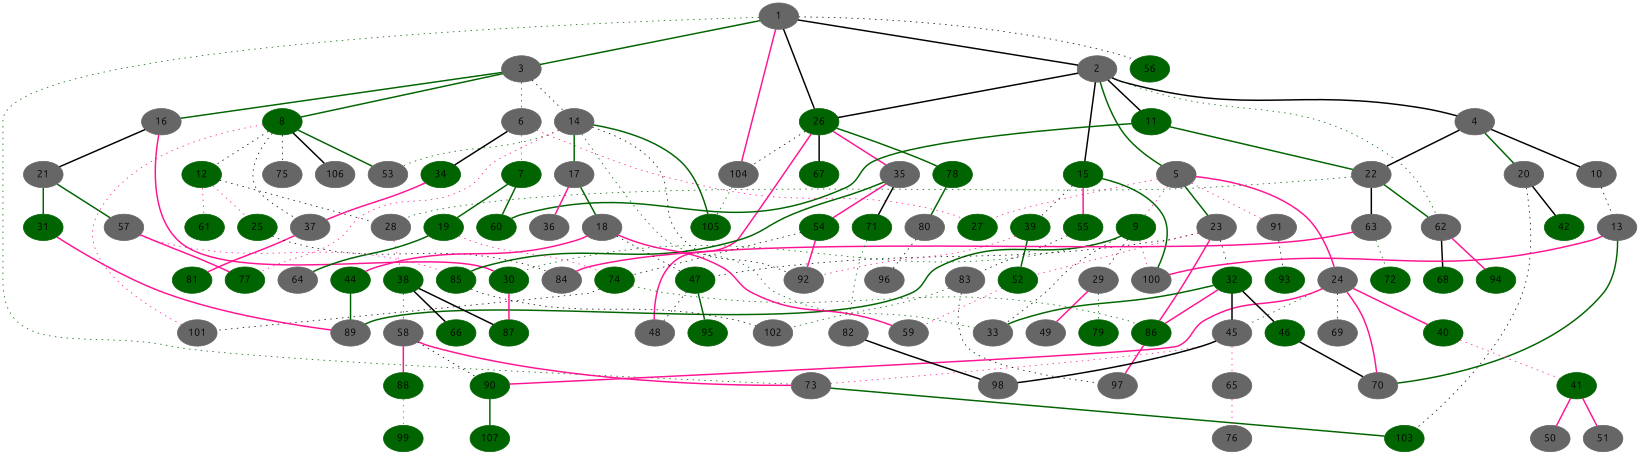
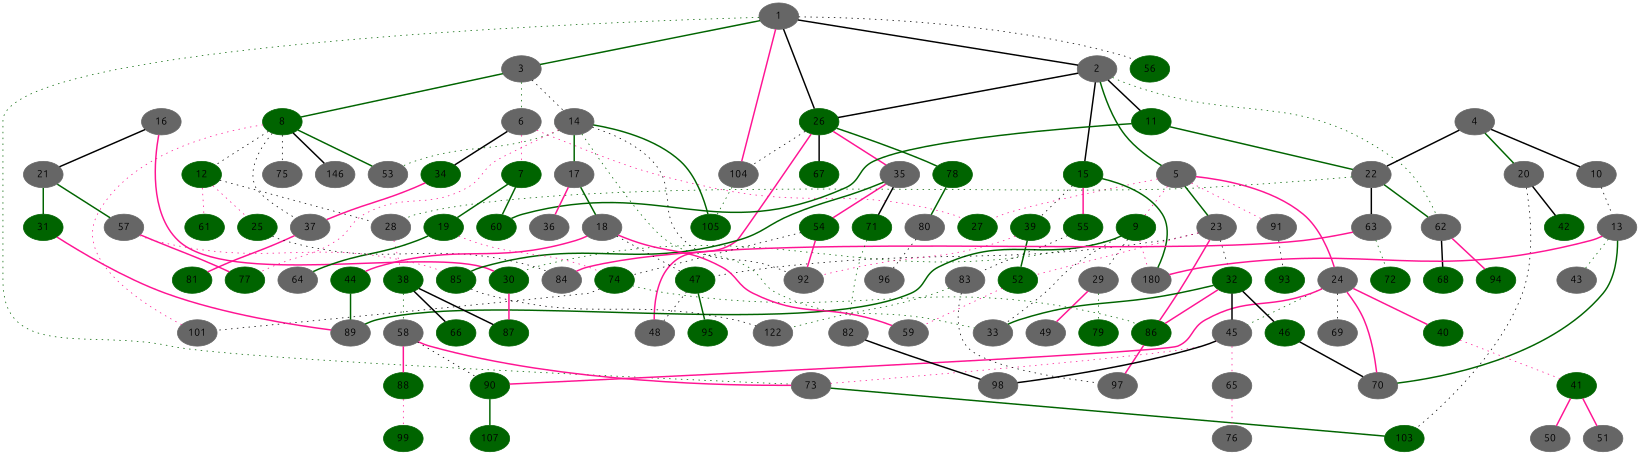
edge "3" -- "16": removed
edge "2" -- "4": removed
node "106": label "106" -> "146"
node "100": label "100" -> "180"
node "43": added
node "102": label "102" -> "122"
